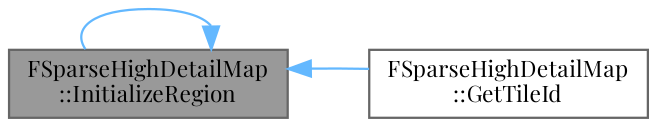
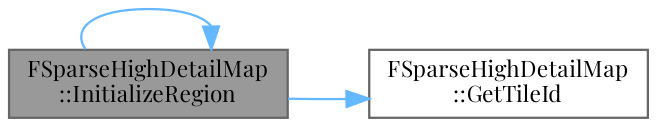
edge "FSparseHighDetailMap ::GetTileId" -> "FSparseHighDetailMap ::InitializeRegion": reversed
